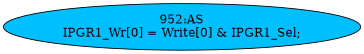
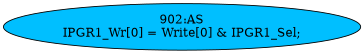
node "952:AS IPGR1_Wr[0] = Write[0] & IPGR1_Sel;": label "952:AS IPGR1_Wr[0] = Write[0] & IPGR1_Sel;" -> "902:AS IPGR1_Wr[0] = Write[0] & IPGR1_Sel;"
